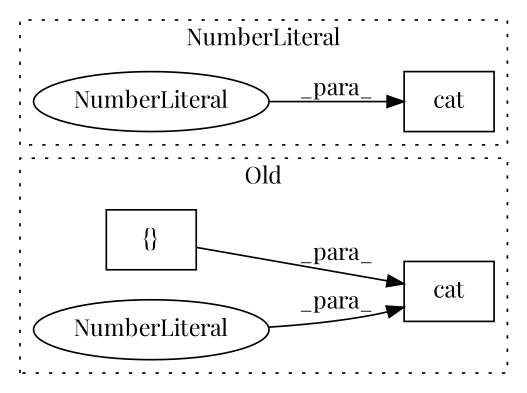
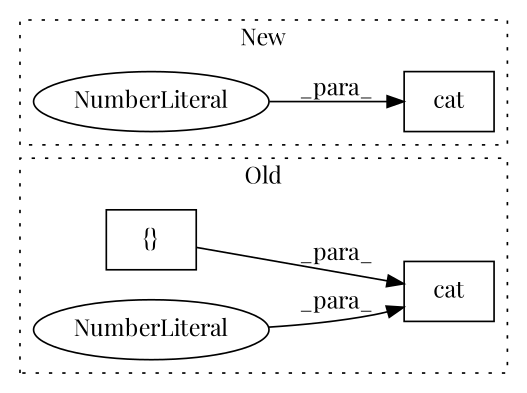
cluster "NumberLiteral": label "NumberLiteral" -> "New"
